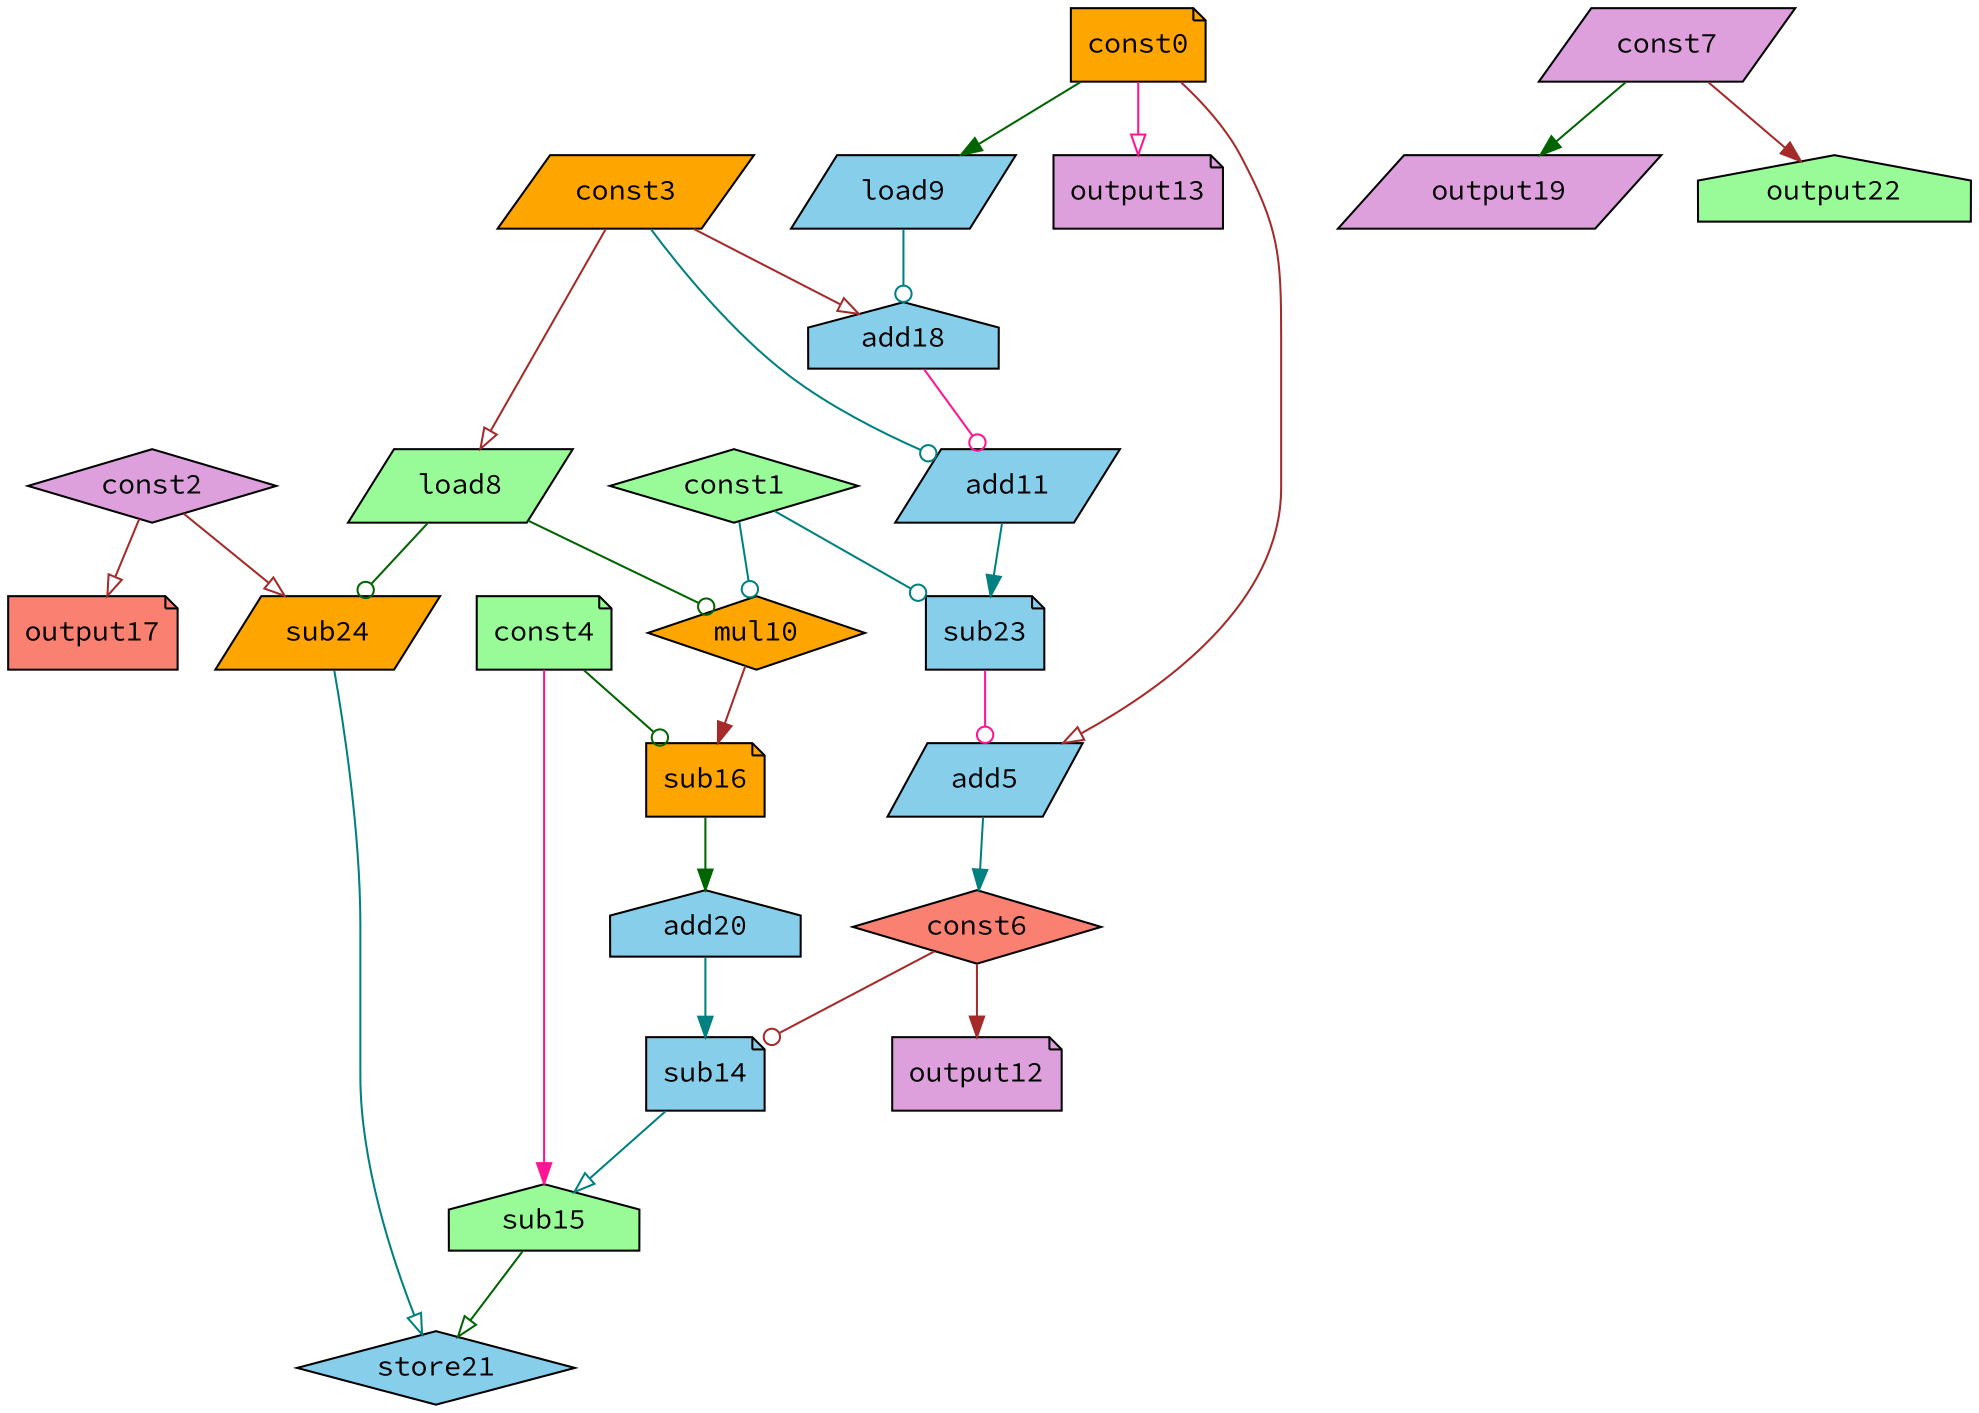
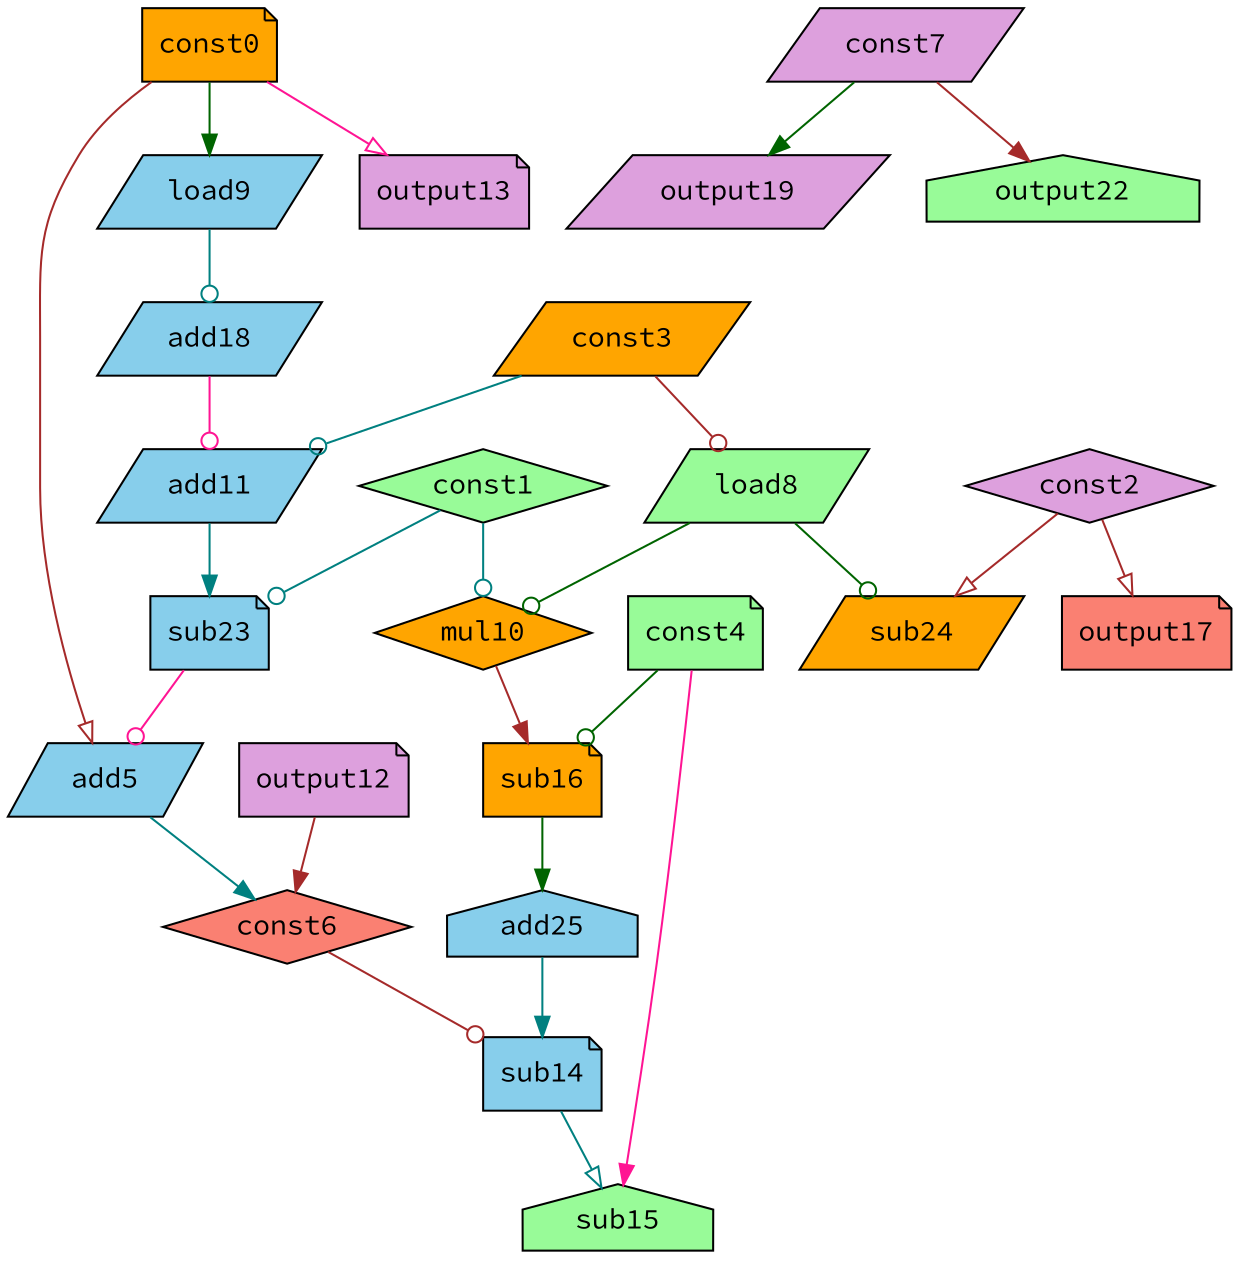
edge "const3" -> "add18": removed
edge "const3" -> "load8": arrowhead onormal -> odot
node "add18": shape house -> parallelogram
node "add20": label "add20" -> "add25"
edge "const6" -> "output12": reversed
node "store21": removed
